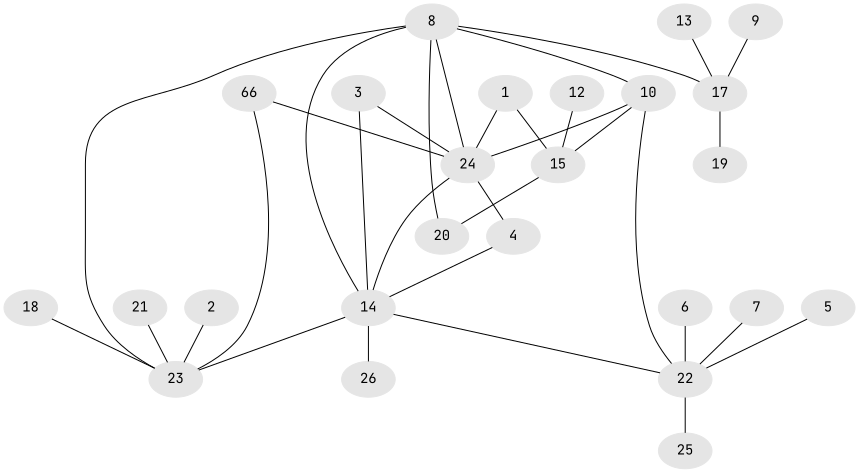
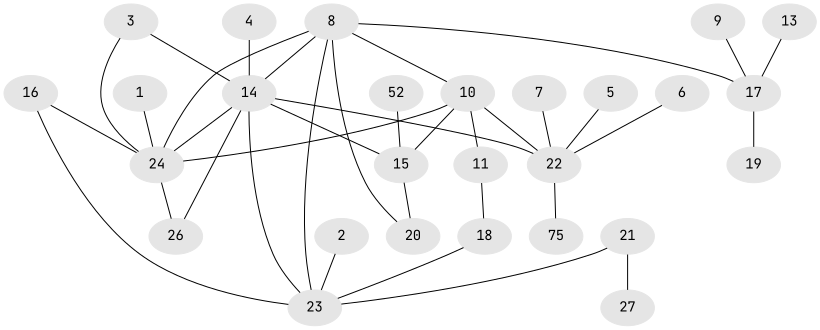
node "66": label "66" -> "16"
node "12": label "12" -> "52"
edge "1" -- "15": now "14" -- "15"
node "11": added
edge "24" -- "4": now "24" -- "26"
node "27": added
node "25": label "25" -> "75"
